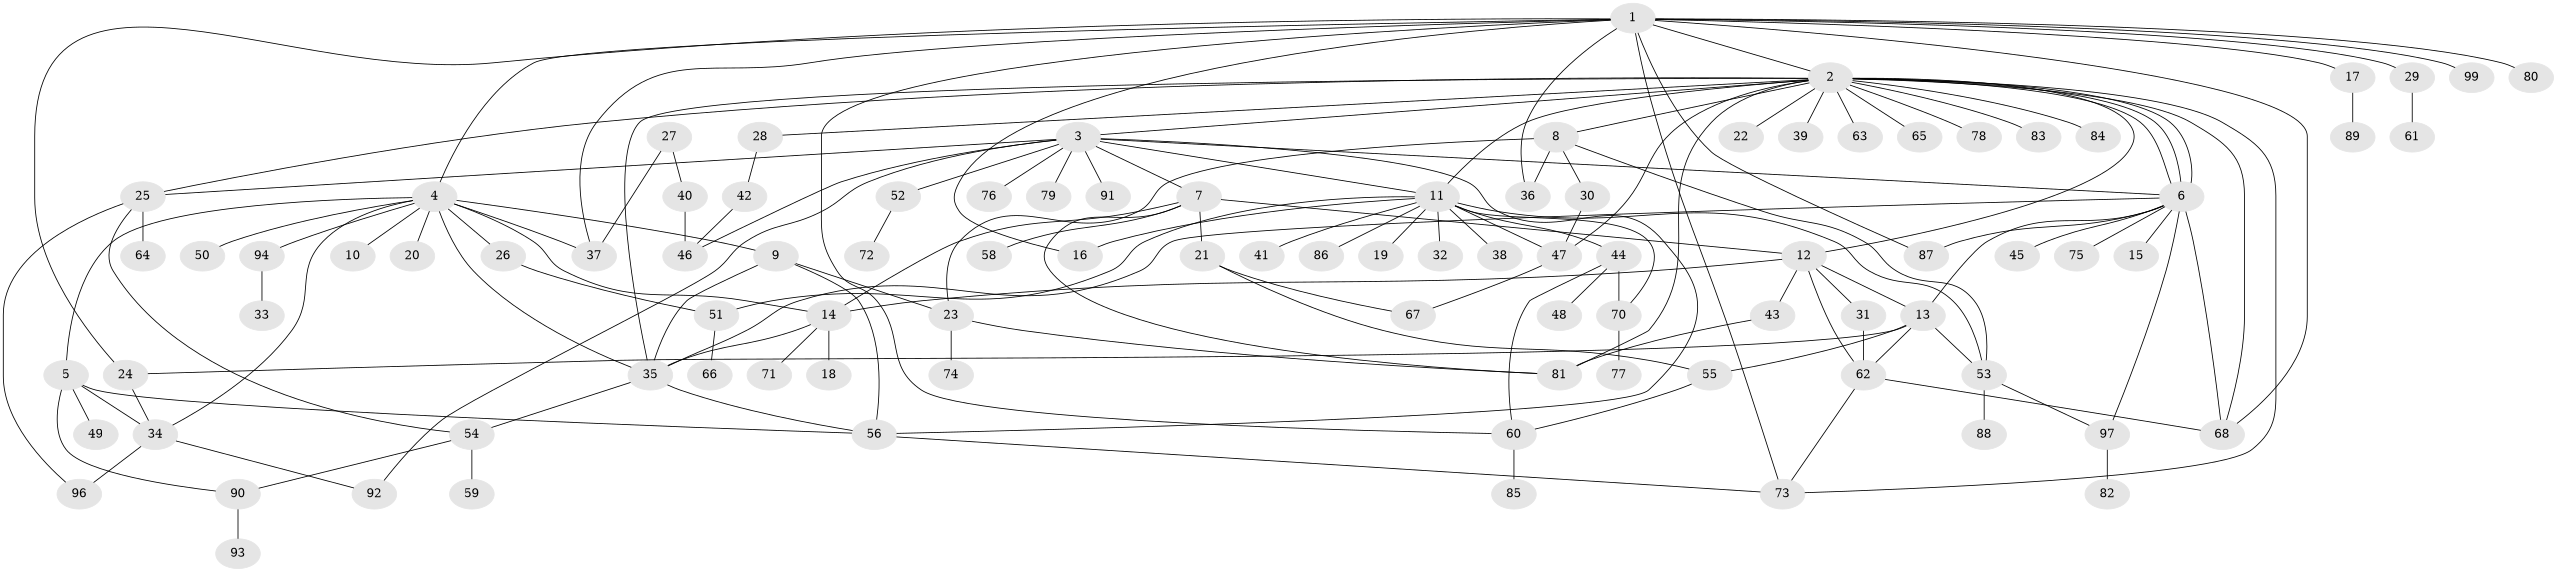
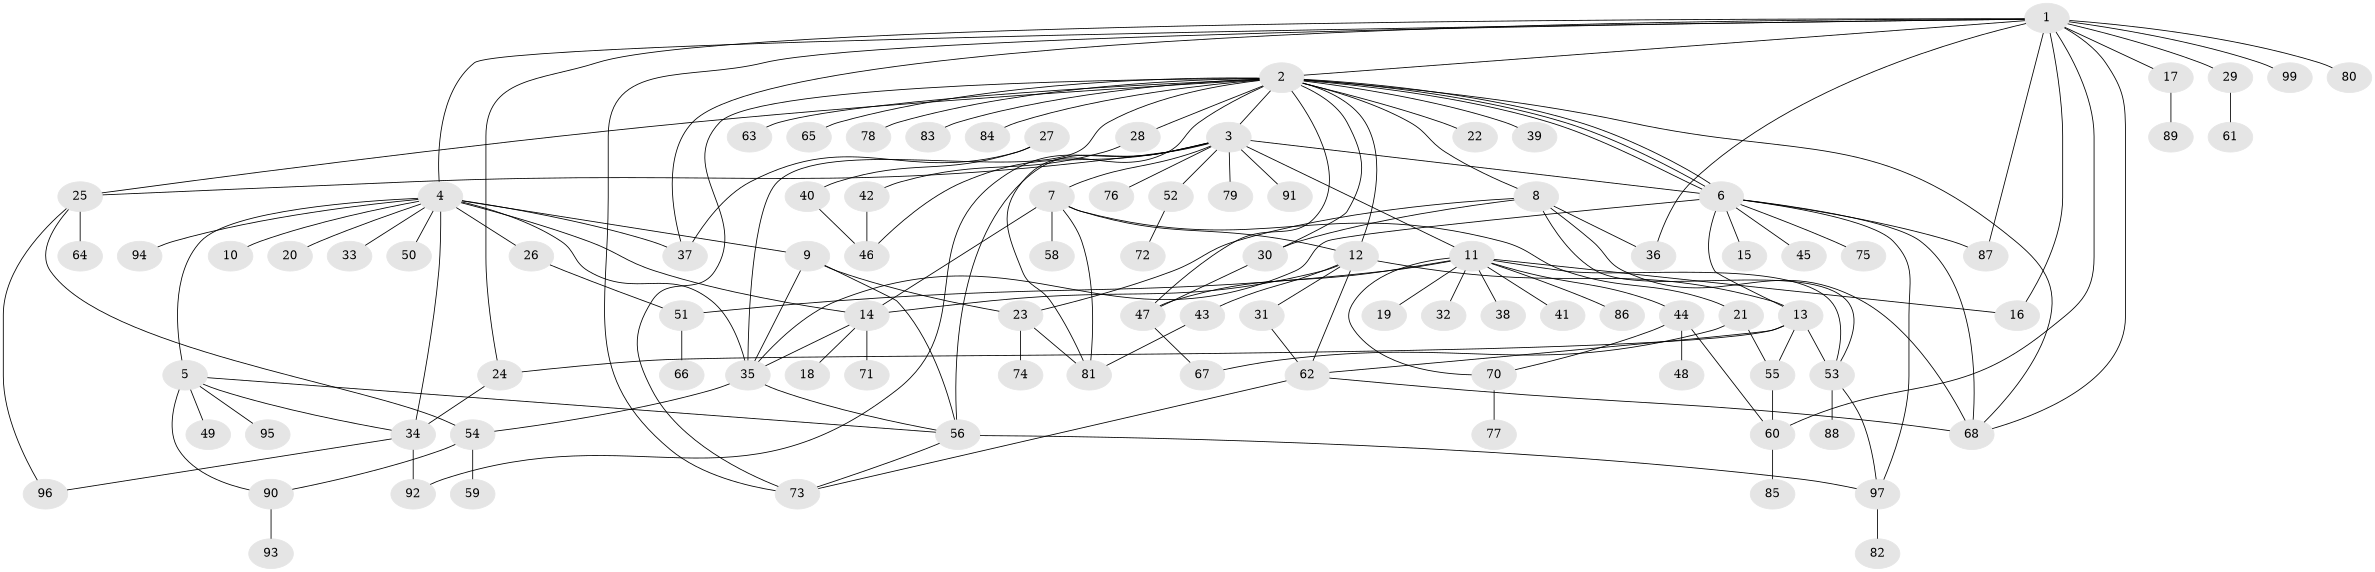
edge "2" -- "11": now "2" -- "30"
edge "94" -- "33": now "4" -- "33"
edge "8" -- "68": added
node "95": added
edge "56" -- "97": added
